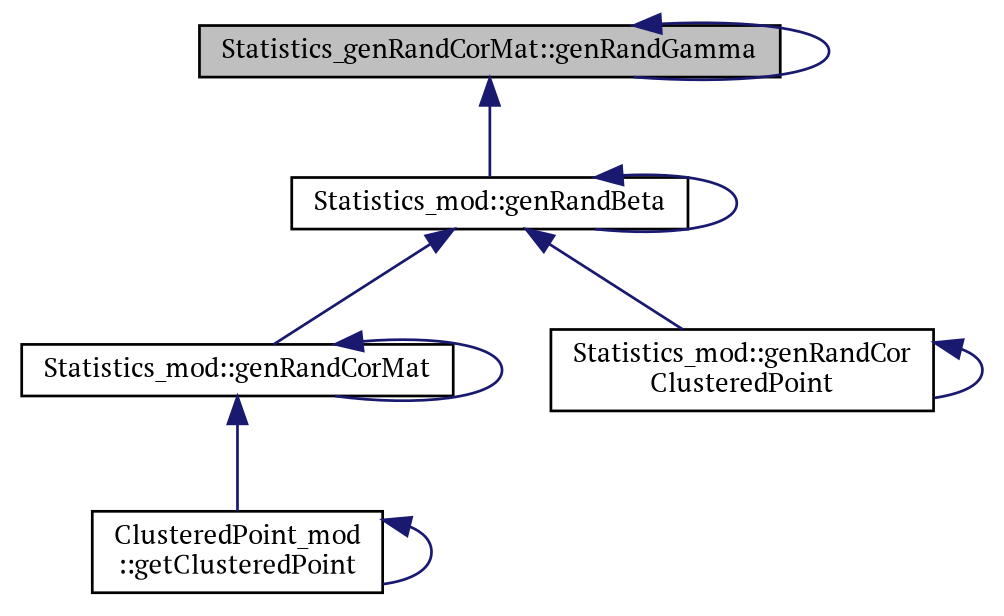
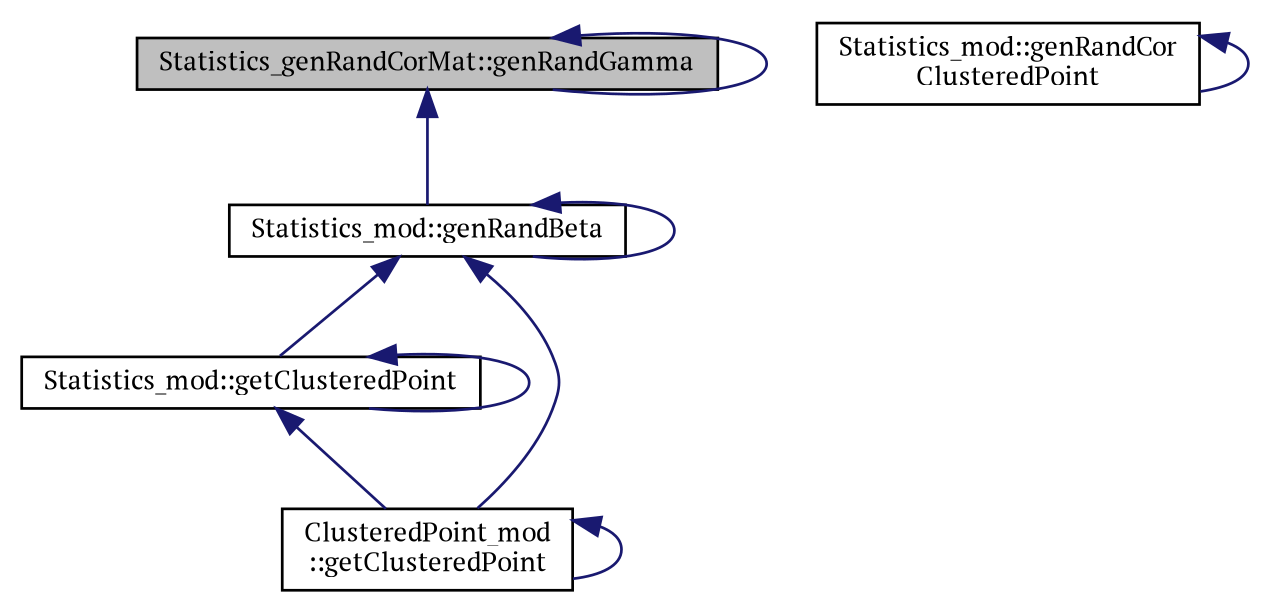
edge "Statistics_mod::genRandCor ClusteredPoint" -> "Statistics_mod::genRandBeta": now "ClusteredPoint_mod ::getClusteredPoint" -> "Statistics_mod::genRandBeta"
node "Statistics_mod::genRandCorMat": label "Statistics_mod::genRandCorMat" -> "Statistics_mod::getClusteredPoint"
